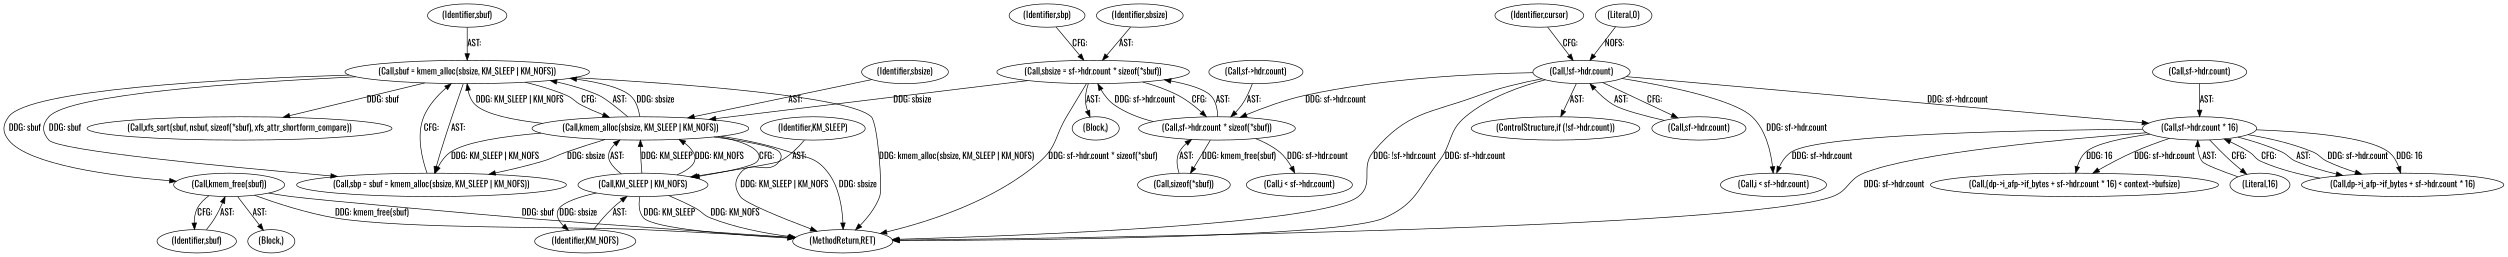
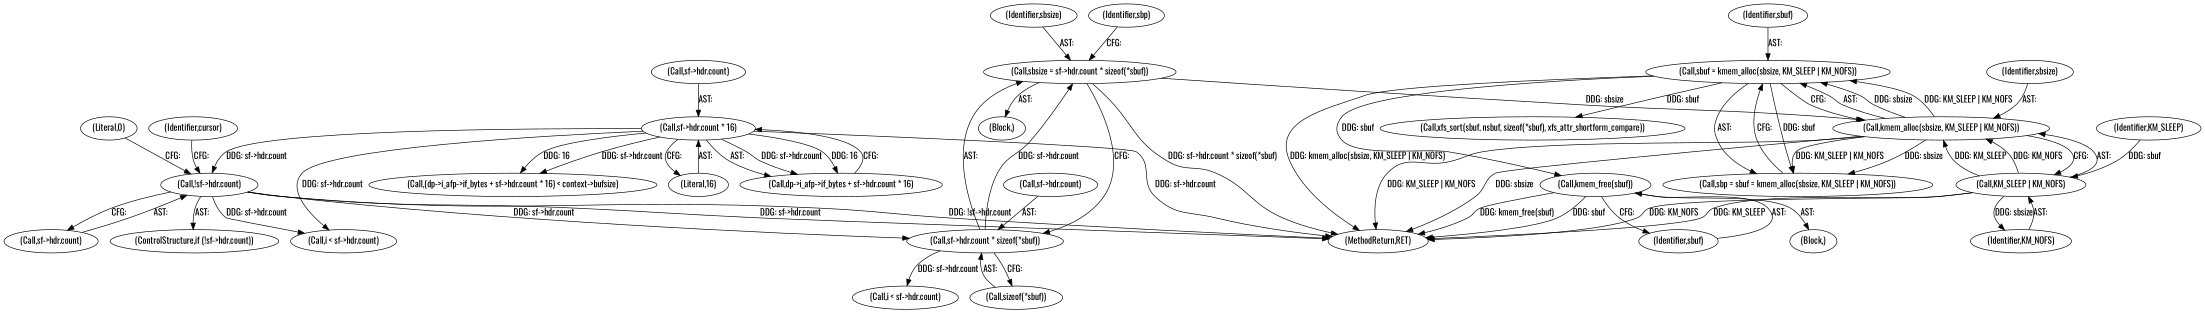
edge "(Literal,0)" -> "(Call,!sf->hdr.count)": label "NOFS: " -> "CFG: "
edge "(Call,!sf->hdr.count)" -> "(Call,sf->hdr.count * 16)": reversed
edge "(Identifier,KM_SLEEP)" -> "(Call,KM_SLEEP | KM_NOFS)": label "AST: " -> "DDG: sbuf"
edge "(Call,sf->hdr.count * sizeof(*sbuf))" -> "(Call,sizeof(*sbuf))": label "DDG: kmem_free(sbuf)" -> "CFG: "
